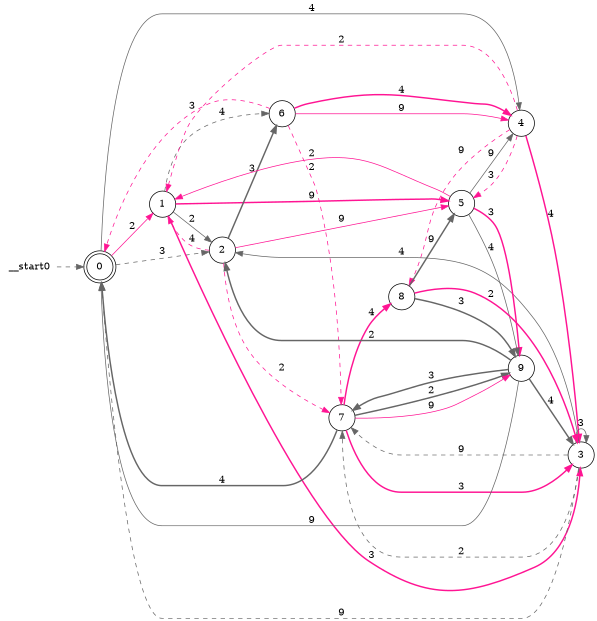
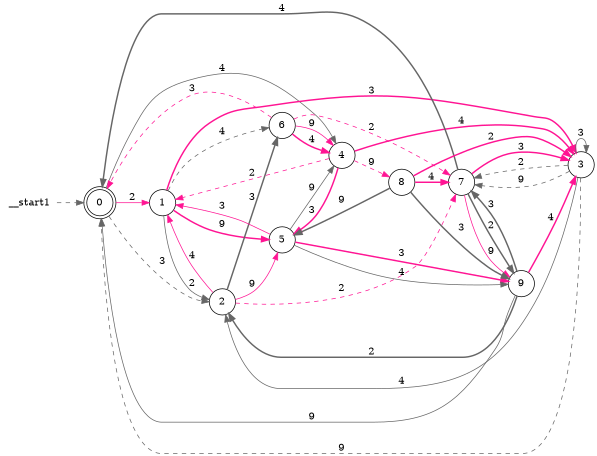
edge "5" -> "1": label "2" -> "3"
edge "4" -> "5": style dashed -> bold
edge "2" -> "1": style dashed -> solid
node "__start0": label "__start0" -> "__start1"
edge "7" -> "8": reversed
edge "9" -> "3": color gray40 -> deeppink
